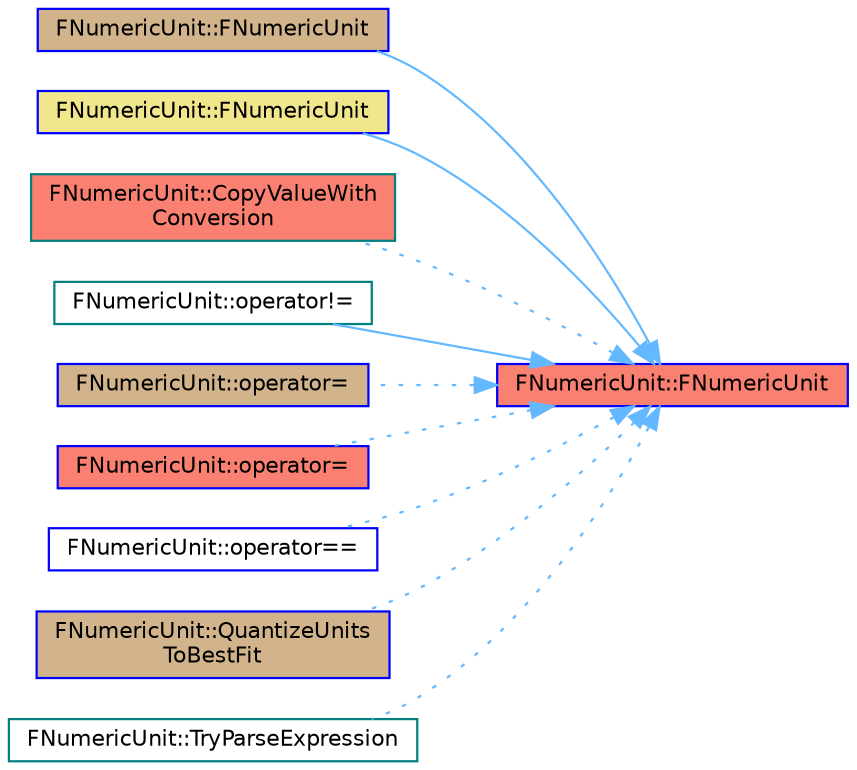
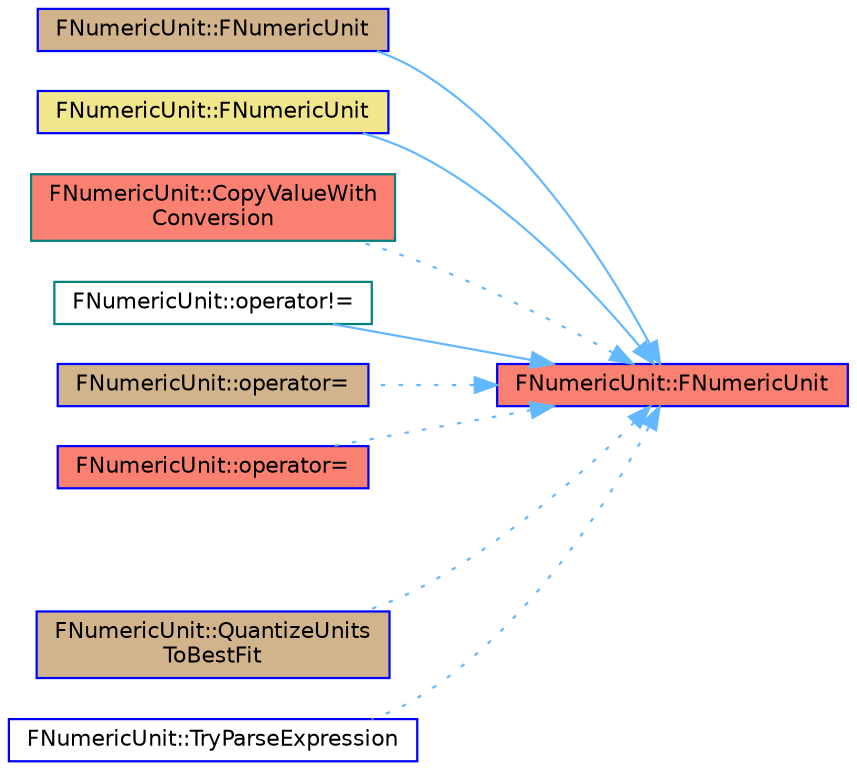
node "FNumericUnit::operator==": removed
node "FNumericUnit::TryParseExpression": color teal -> blue
